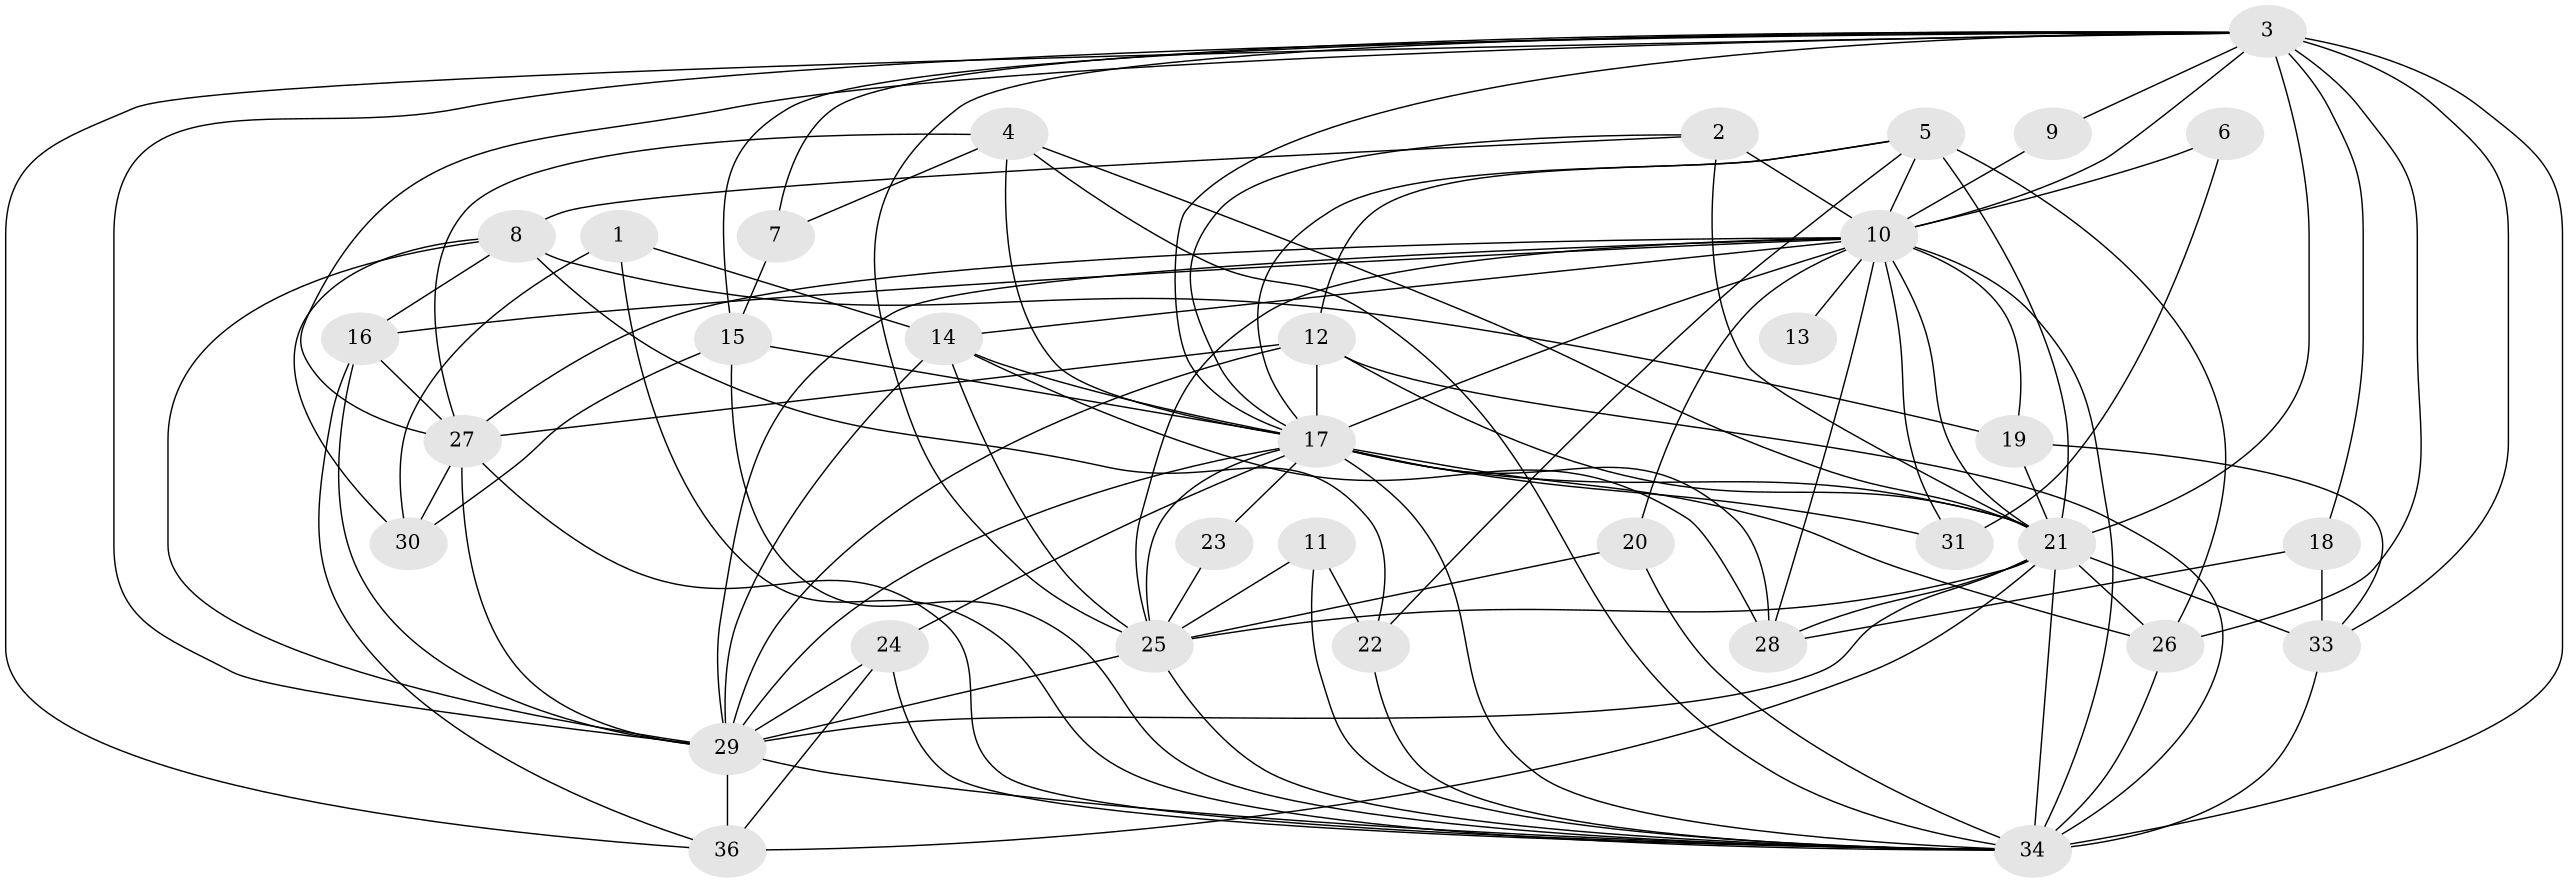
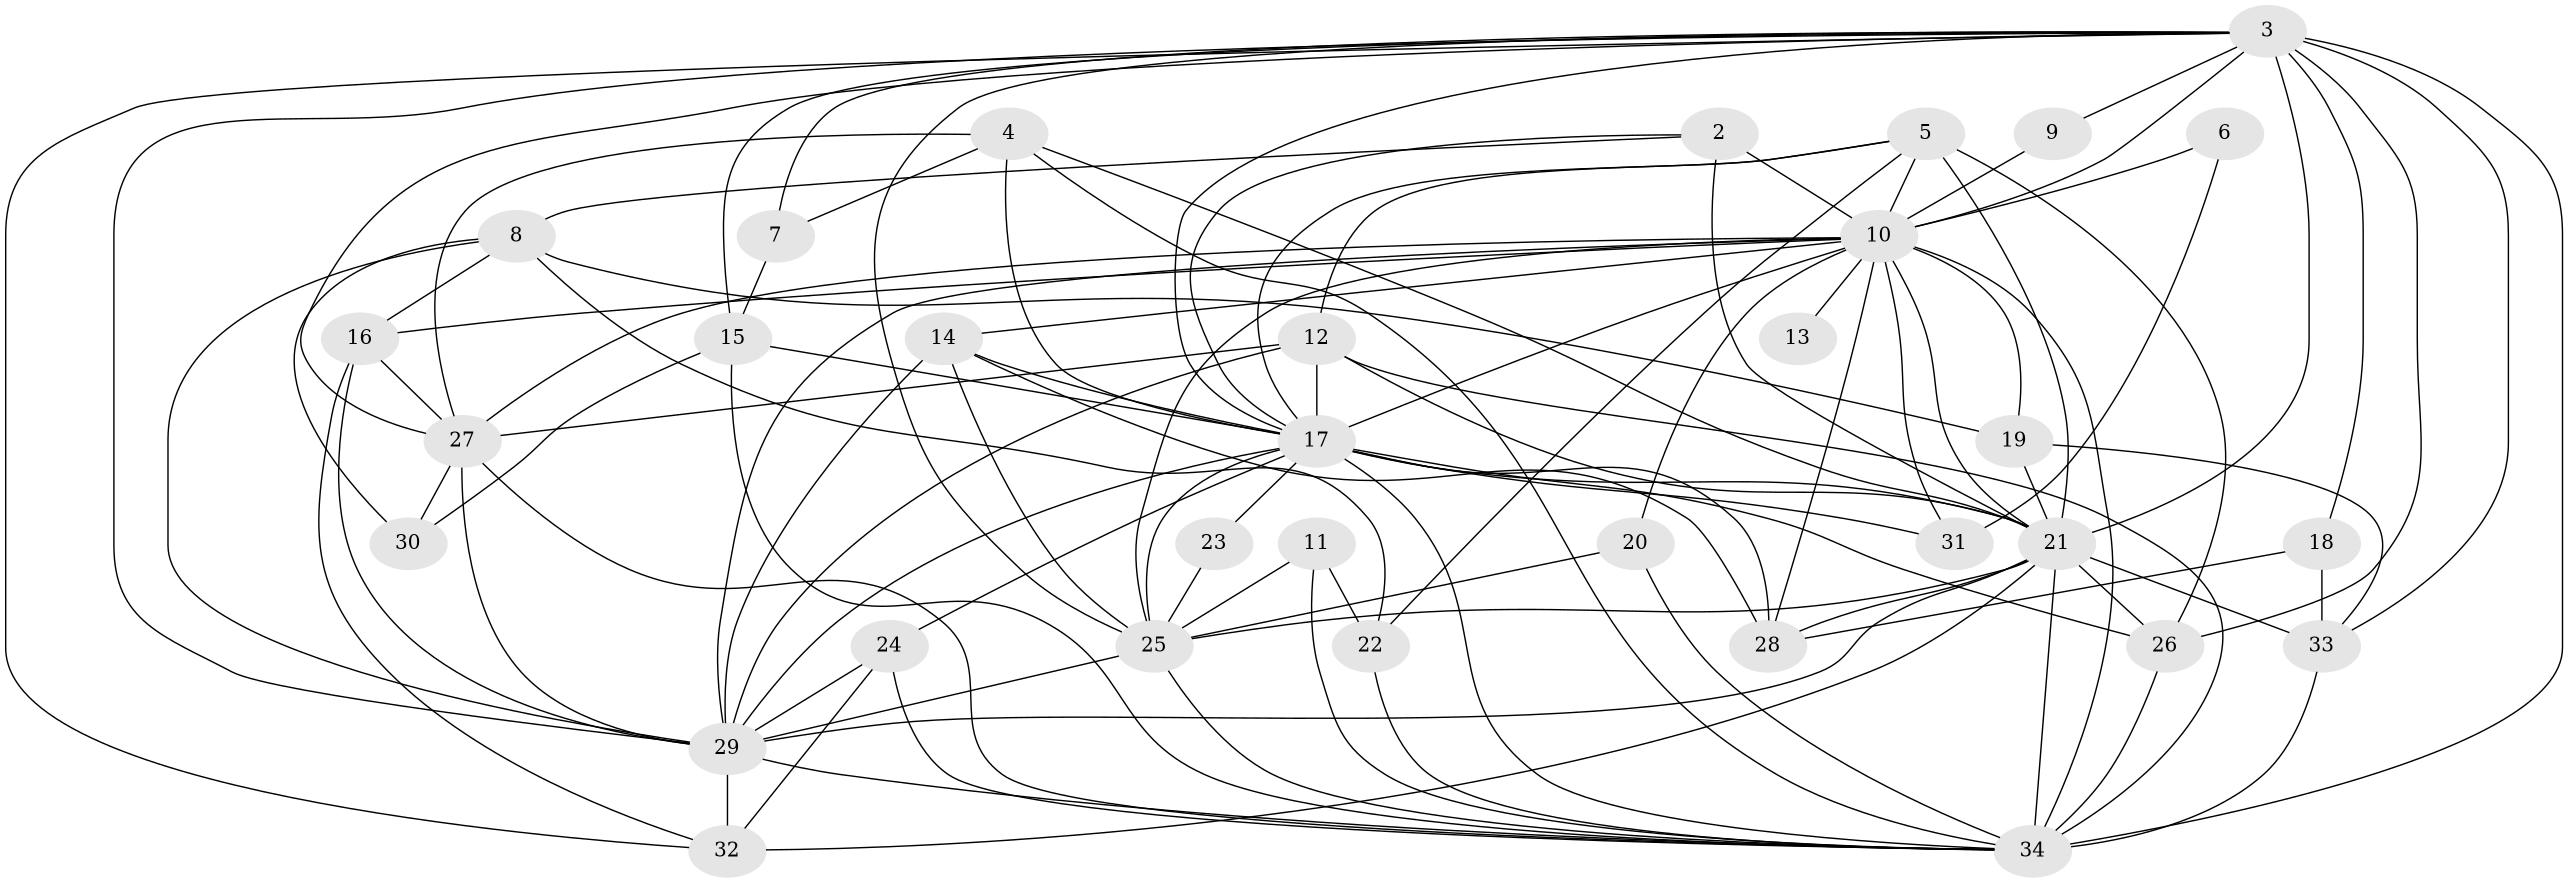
node "1": removed
node "36": label "36" -> "32"
